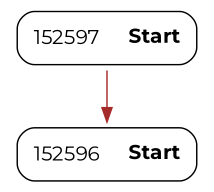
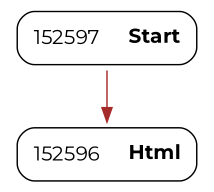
node "152596": text "Start" -> "Html"
